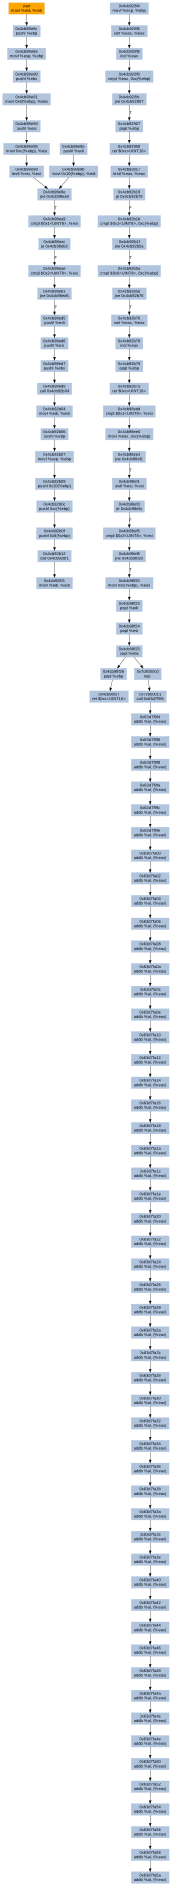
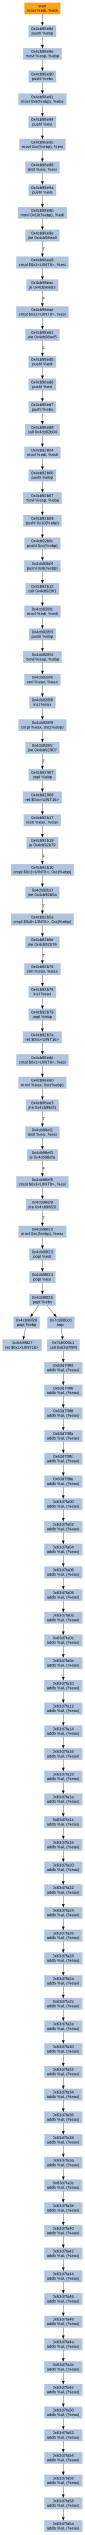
edge "0x4cb98e98 testl %esi, %esi" -> "0x4cb98e9e jne 0x4cb98ea9": now "0x4cb98e98 testl %esi, %esi" -> "0x4cb98e9a pushl %edi"
node "0x4cb928f3 pushl %ebp": added
